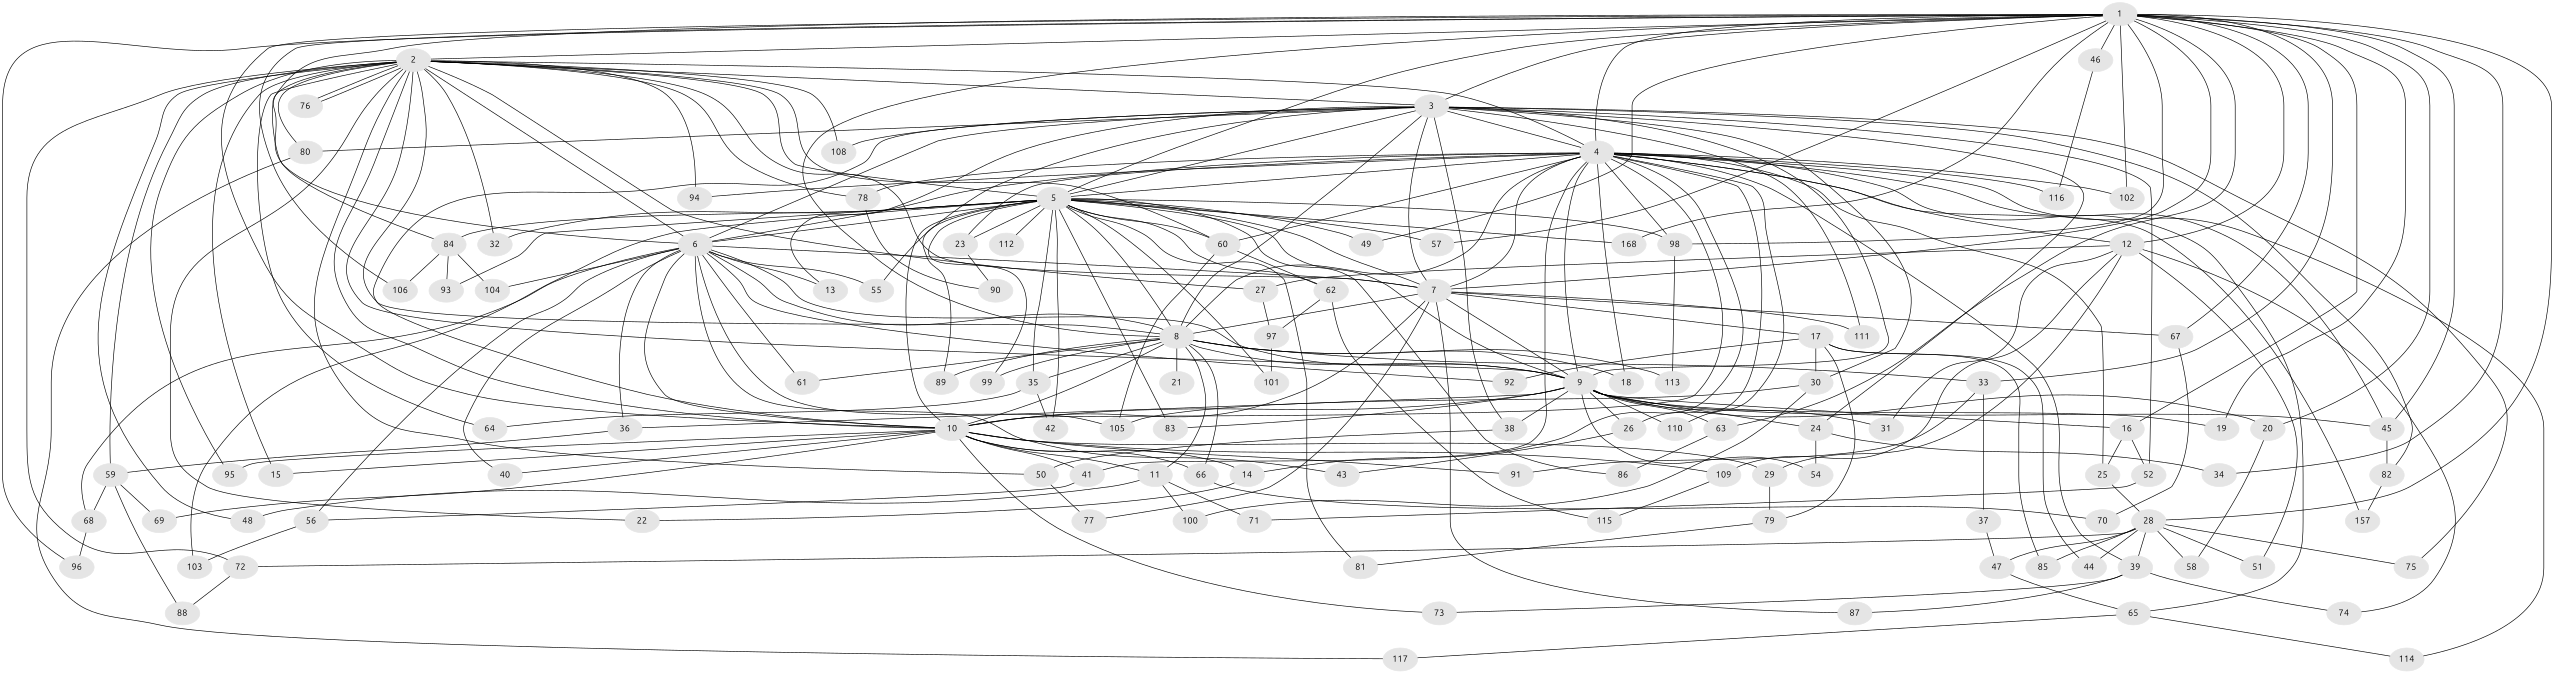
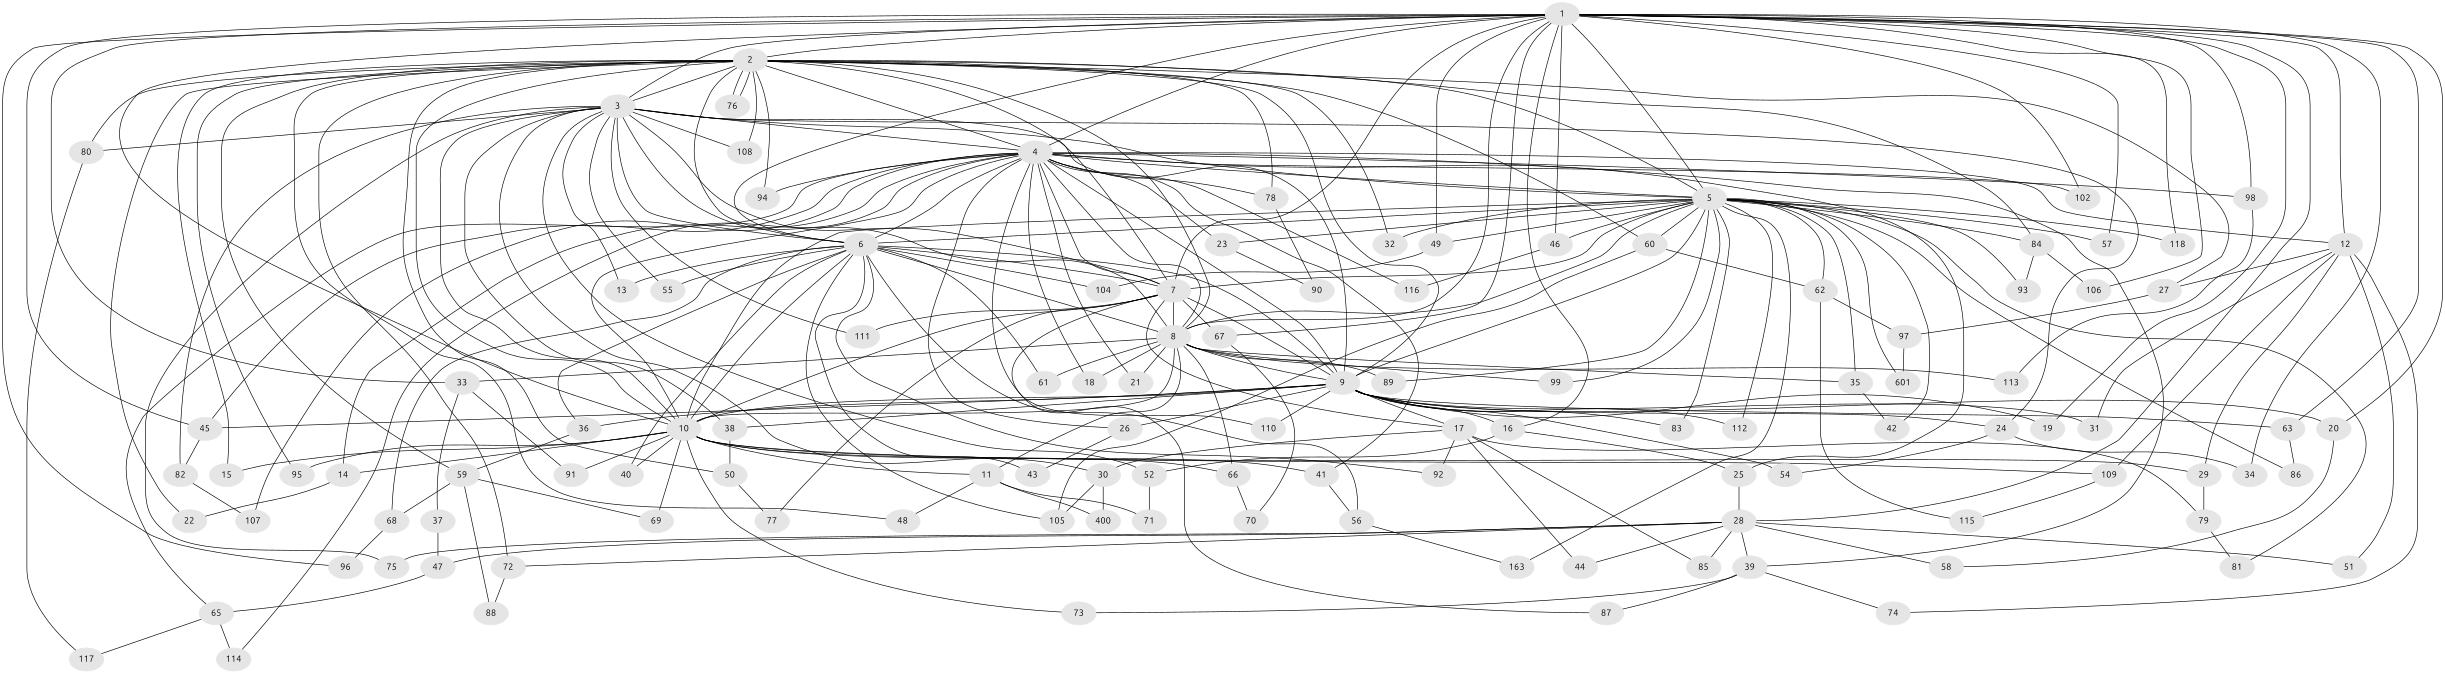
edge "4" -- "60": now "4" -- "21"
edge "5" -- "98": now "5" -- "46"
node "168": label "168" -> "118"
edge "84" -- "104": now "49" -- "104"
node "101": label "101" -> "601"
edge "9" -- "17": added
edge "9" -- "112": added
node "64": removed
node "100": label "100" -> "400"
node "157": label "157" -> "107"
node "103": label "103" -> "163"
